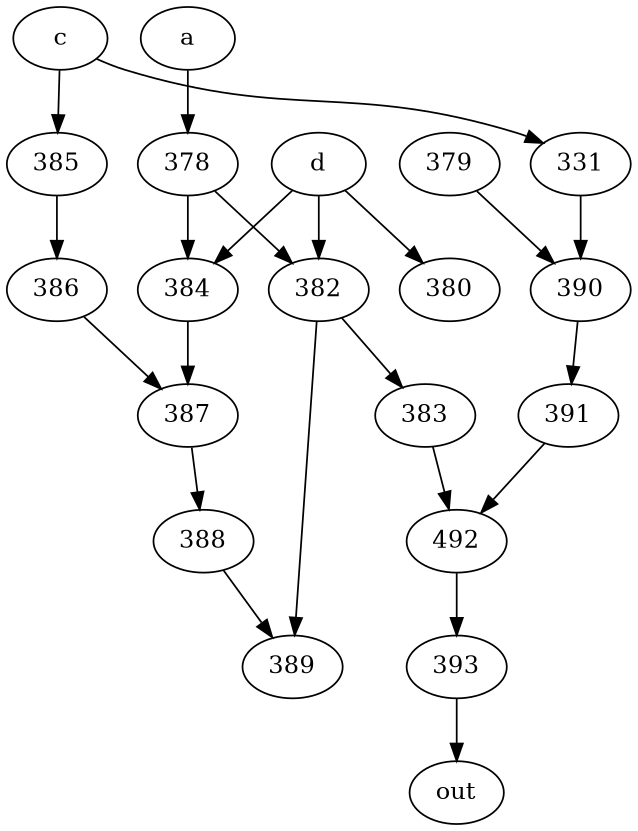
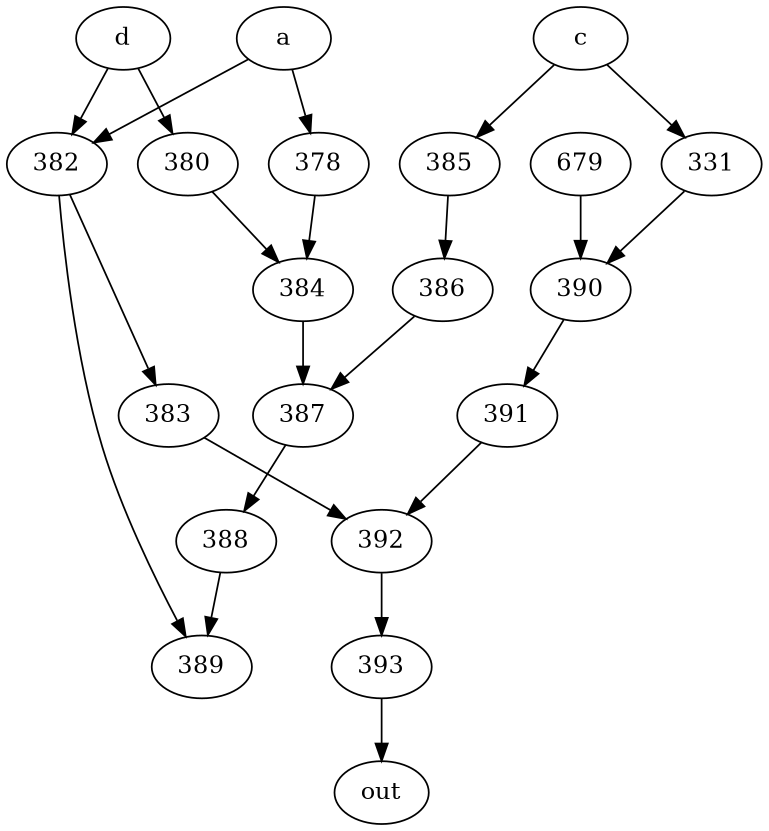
node "379": label "379" -> "679"
edge "d" -> "384": now "380" -> "384"
edge "378" -> "382": now "a" -> "382"
node "492": label "492" -> "392"
